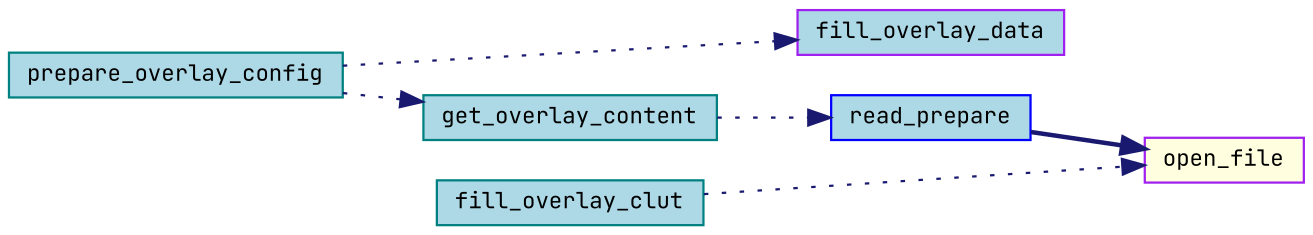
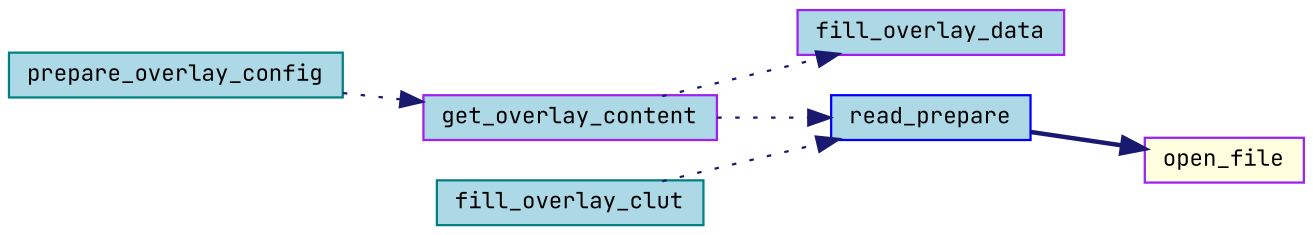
edge "prepare_overlay_config" -> "fill_overlay_data": now "get_overlay_content" -> "fill_overlay_data"
node "get_overlay_content": color teal -> purple
edge "fill_overlay_clut" -> "open_file": now "fill_overlay_clut" -> "read_prepare"
